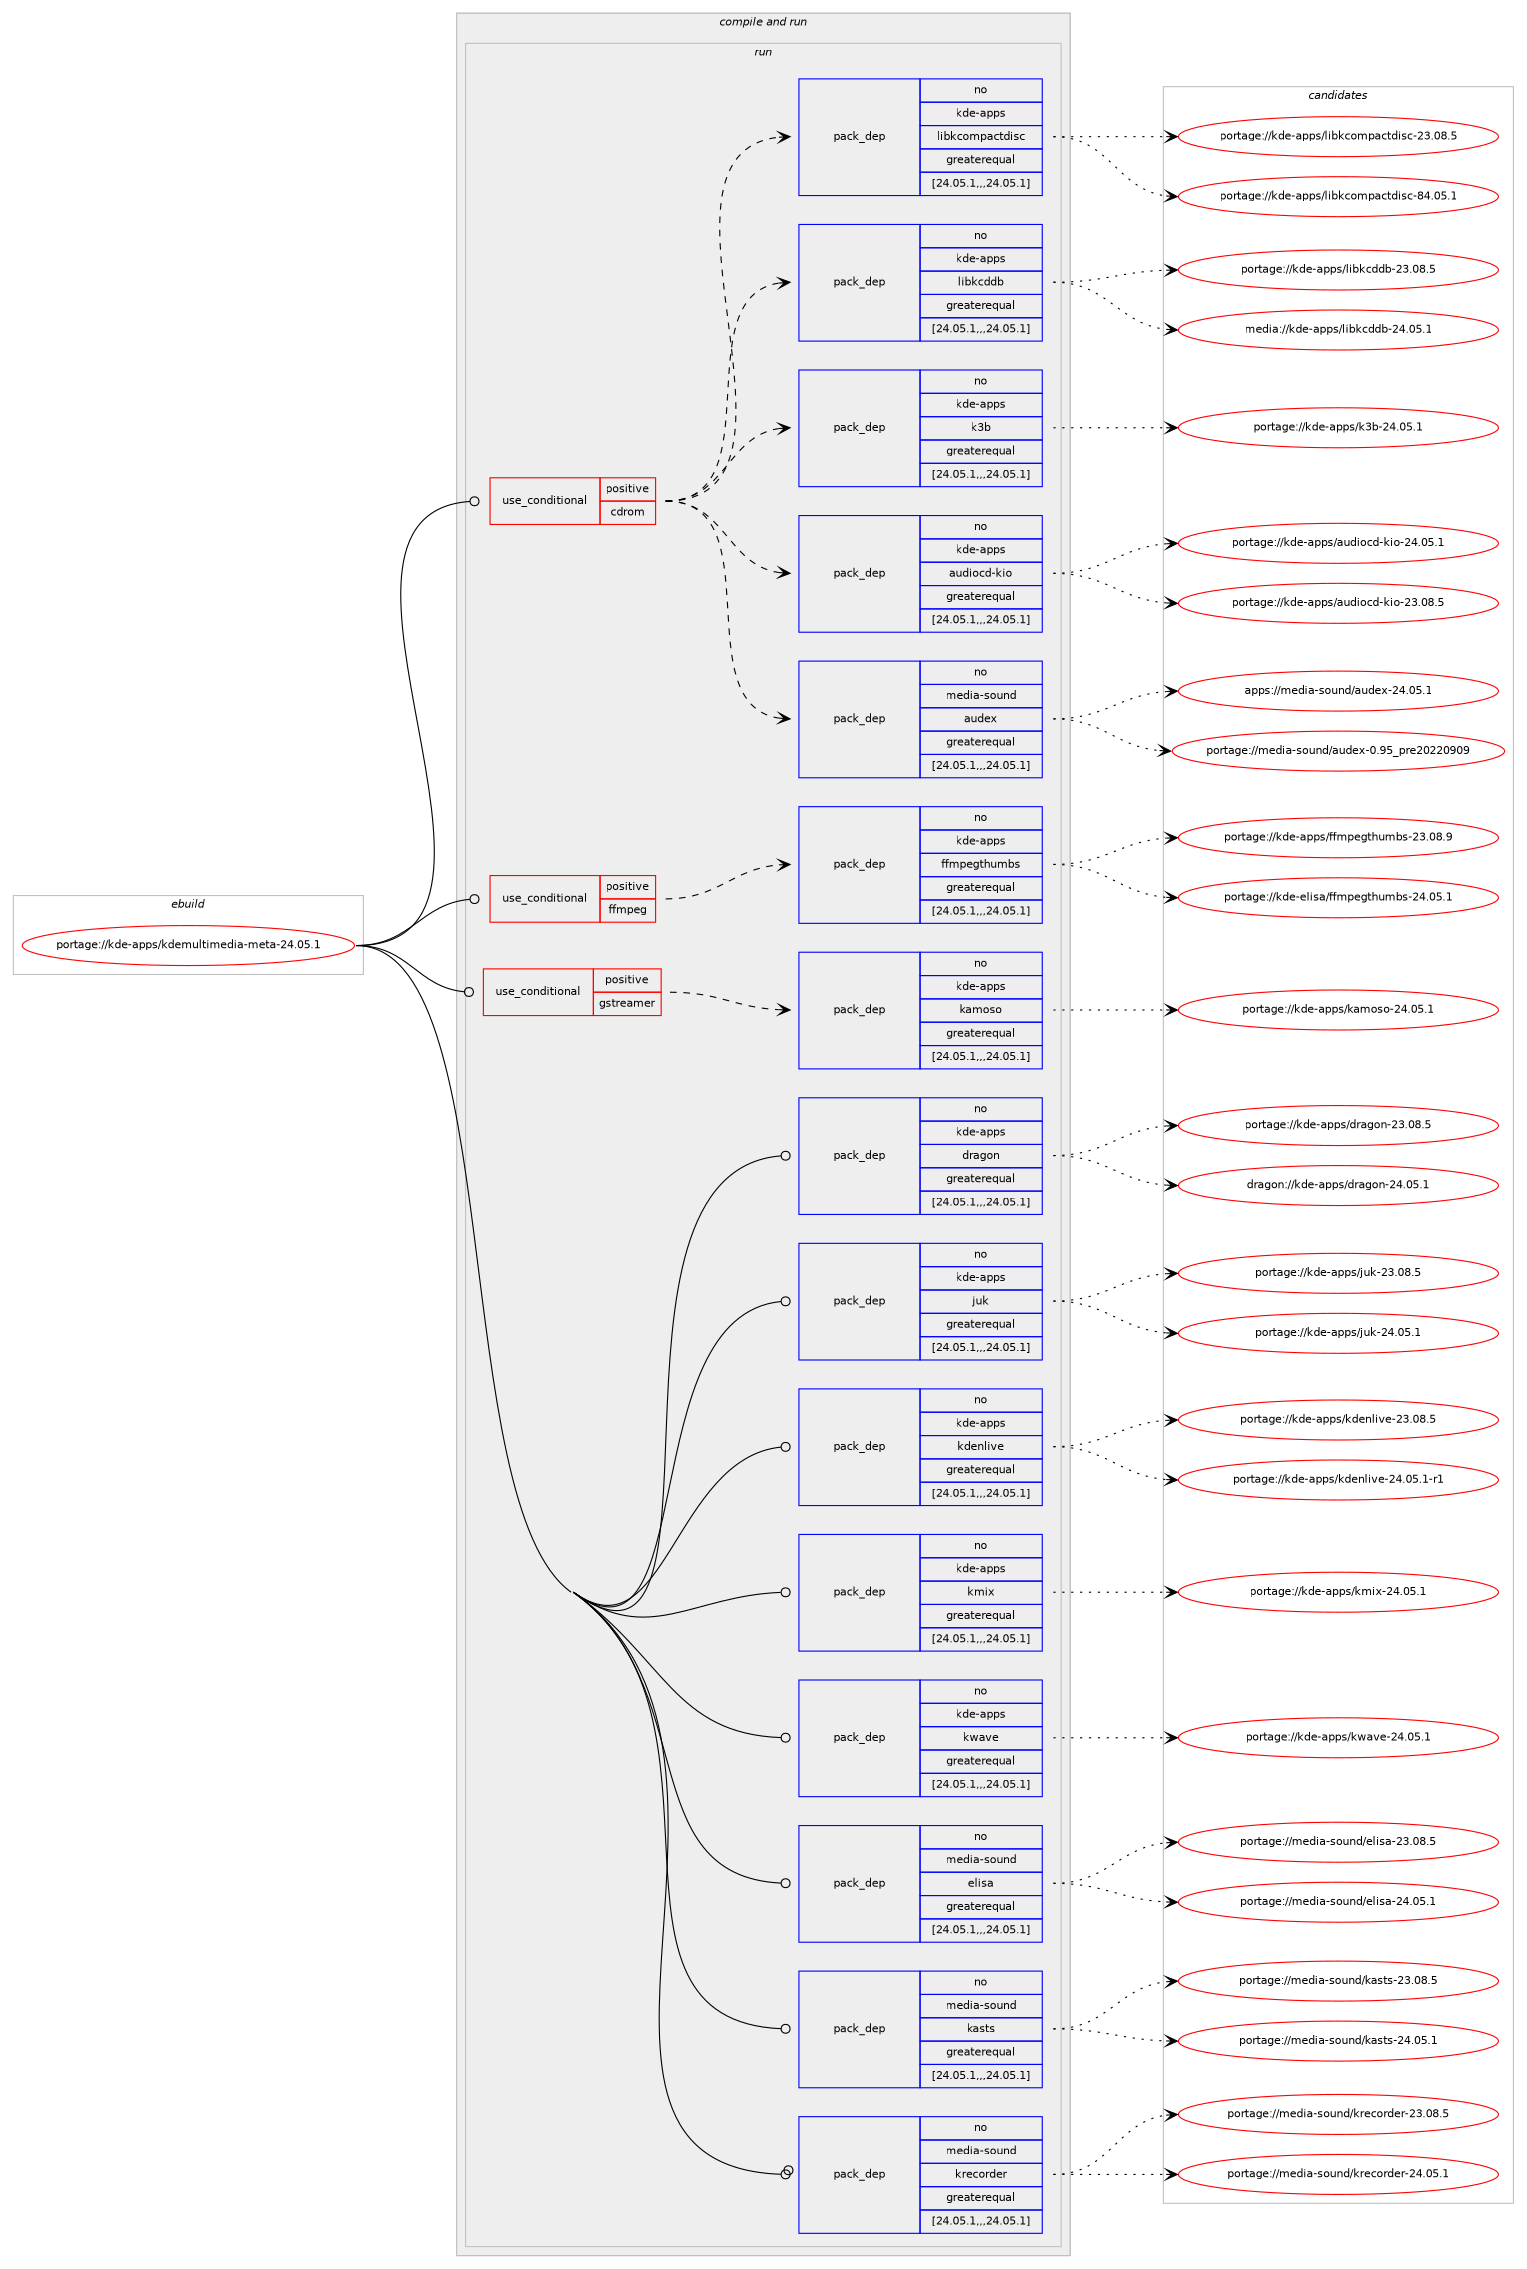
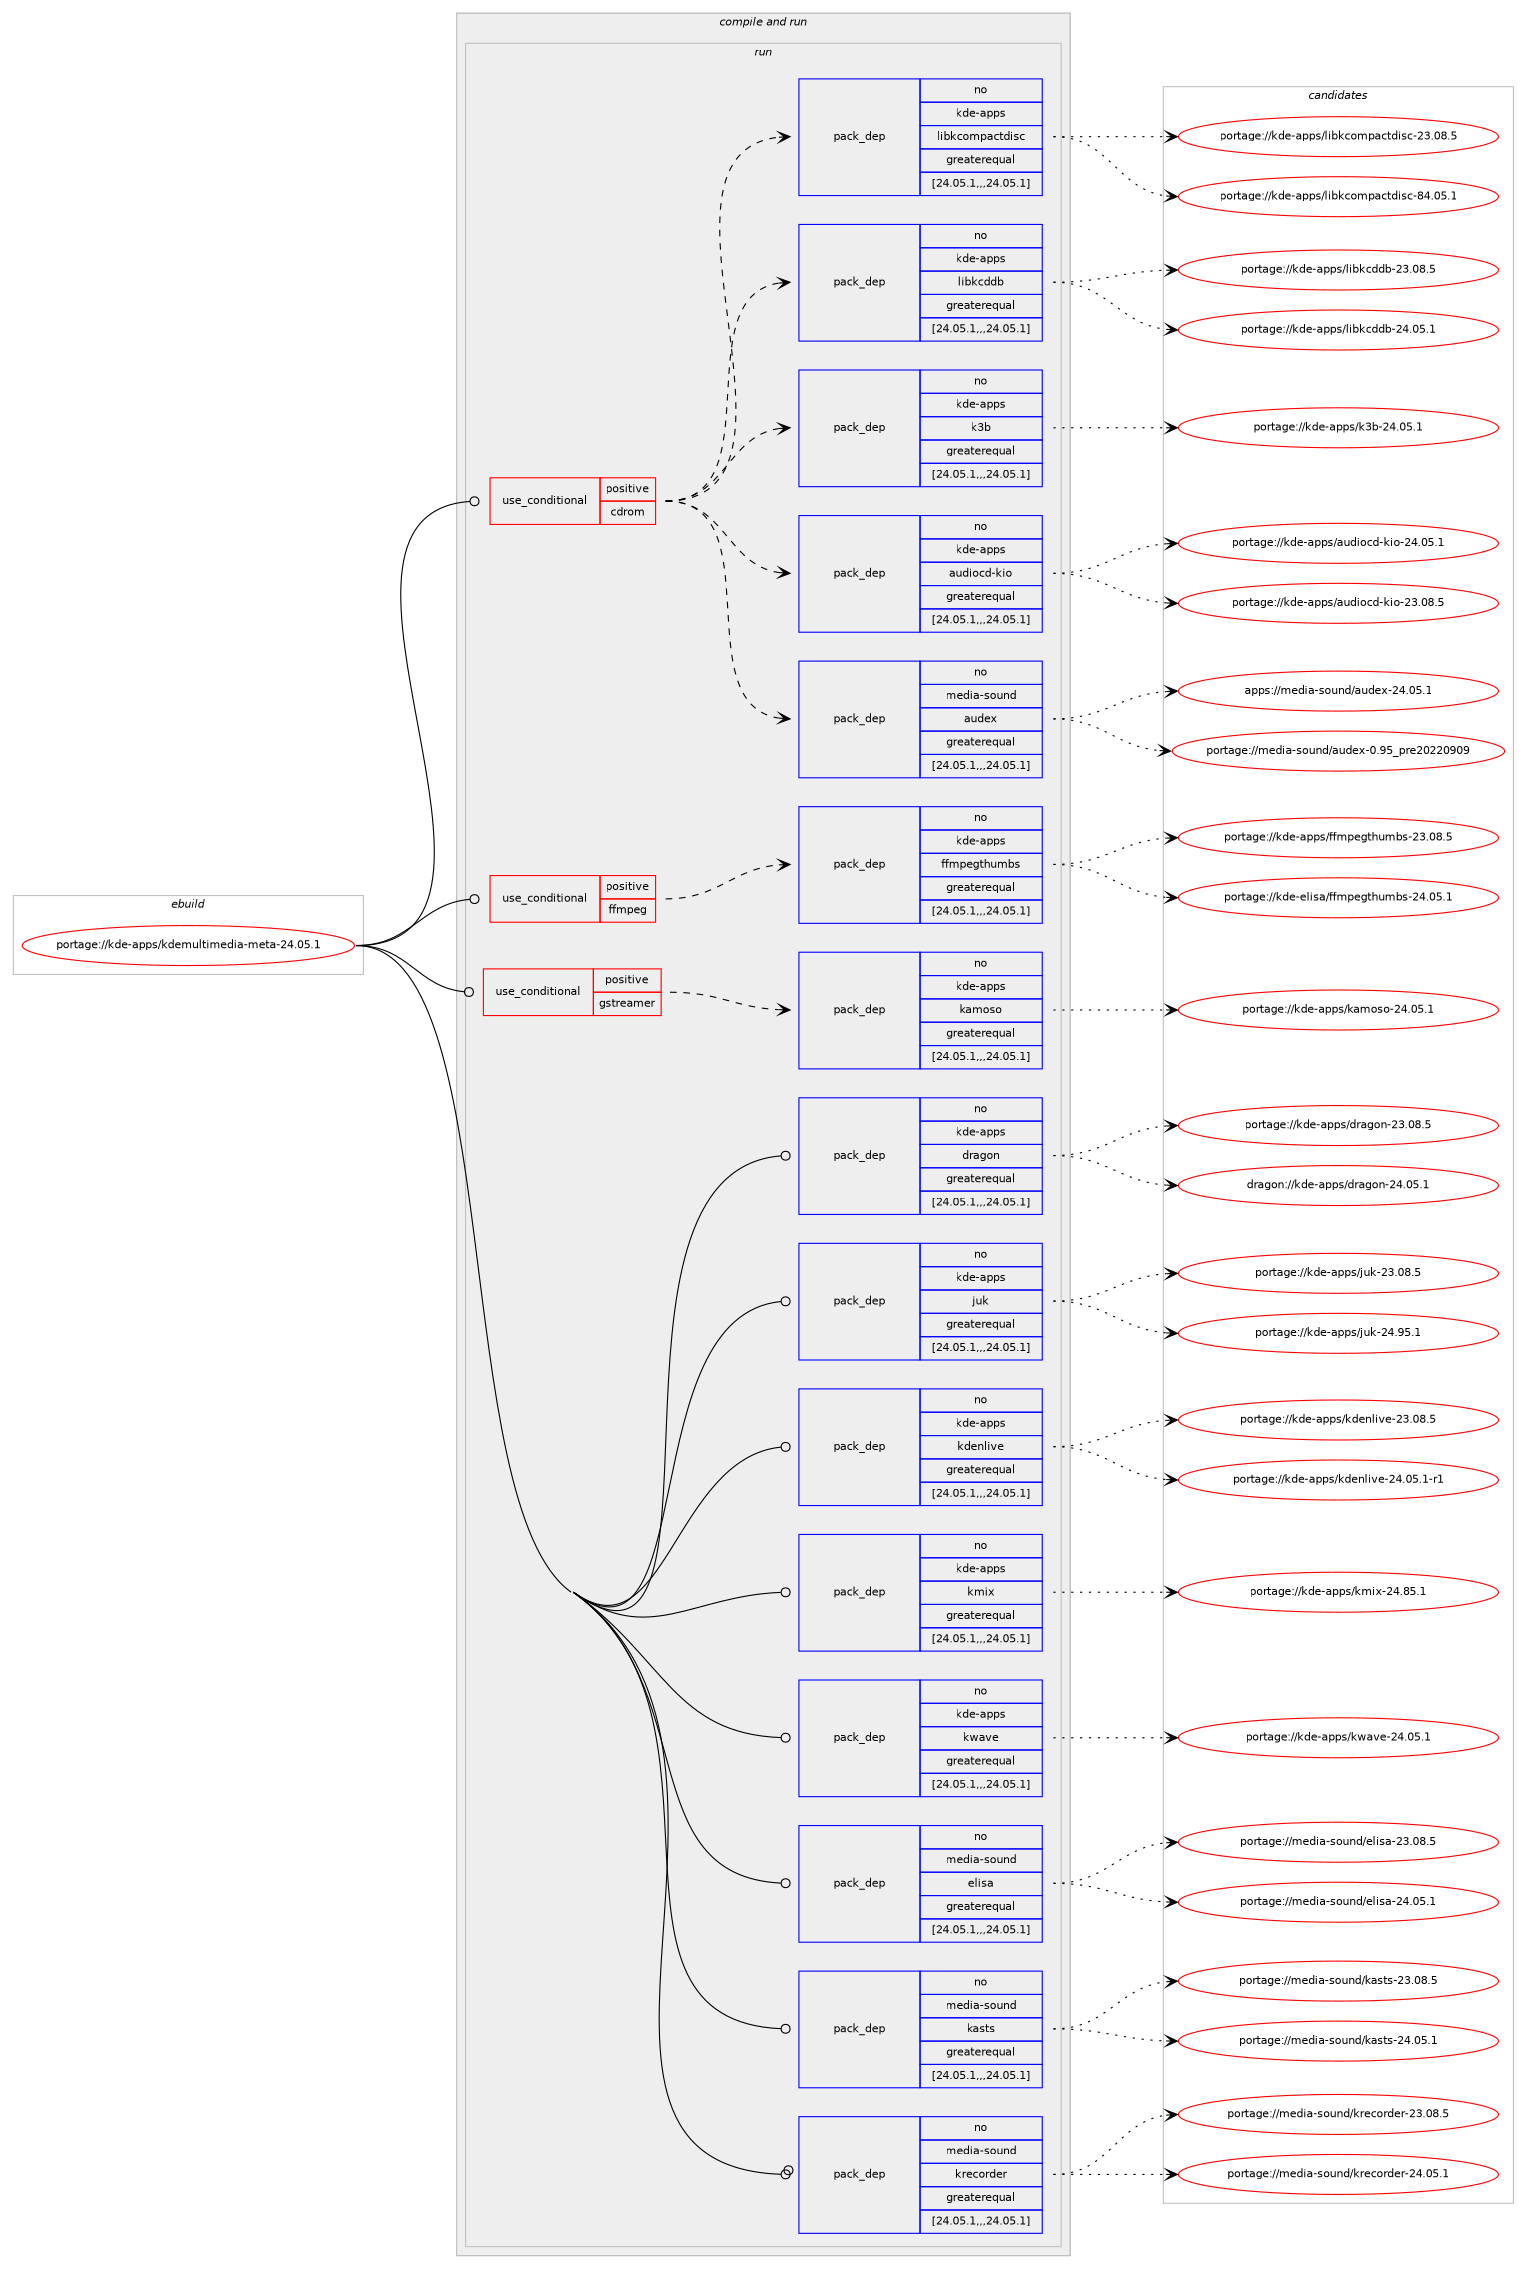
node "media://kde-apps/libkcddb-24.05.1": label "media://kde-apps/libkcddb-24.05.1" -> "portage://kde-apps/libkcddb-24.05.1"
node "portage://kde-apps/ffmpegthumbs-23.08.9": label "portage://kde-apps/ffmpegthumbs-23.08.9" -> "portage://kde-apps/ffmpegthumbs-23.08.5"
node "portage://kde-apps/juk-24.05.1": label "portage://kde-apps/juk-24.05.1" -> "portage://kde-apps/juk-24.95.1"
node "portage://kde-apps/kmix-24.05.1": label "portage://kde-apps/kmix-24.05.1" -> "portage://kde-apps/kmix-24.85.1"
